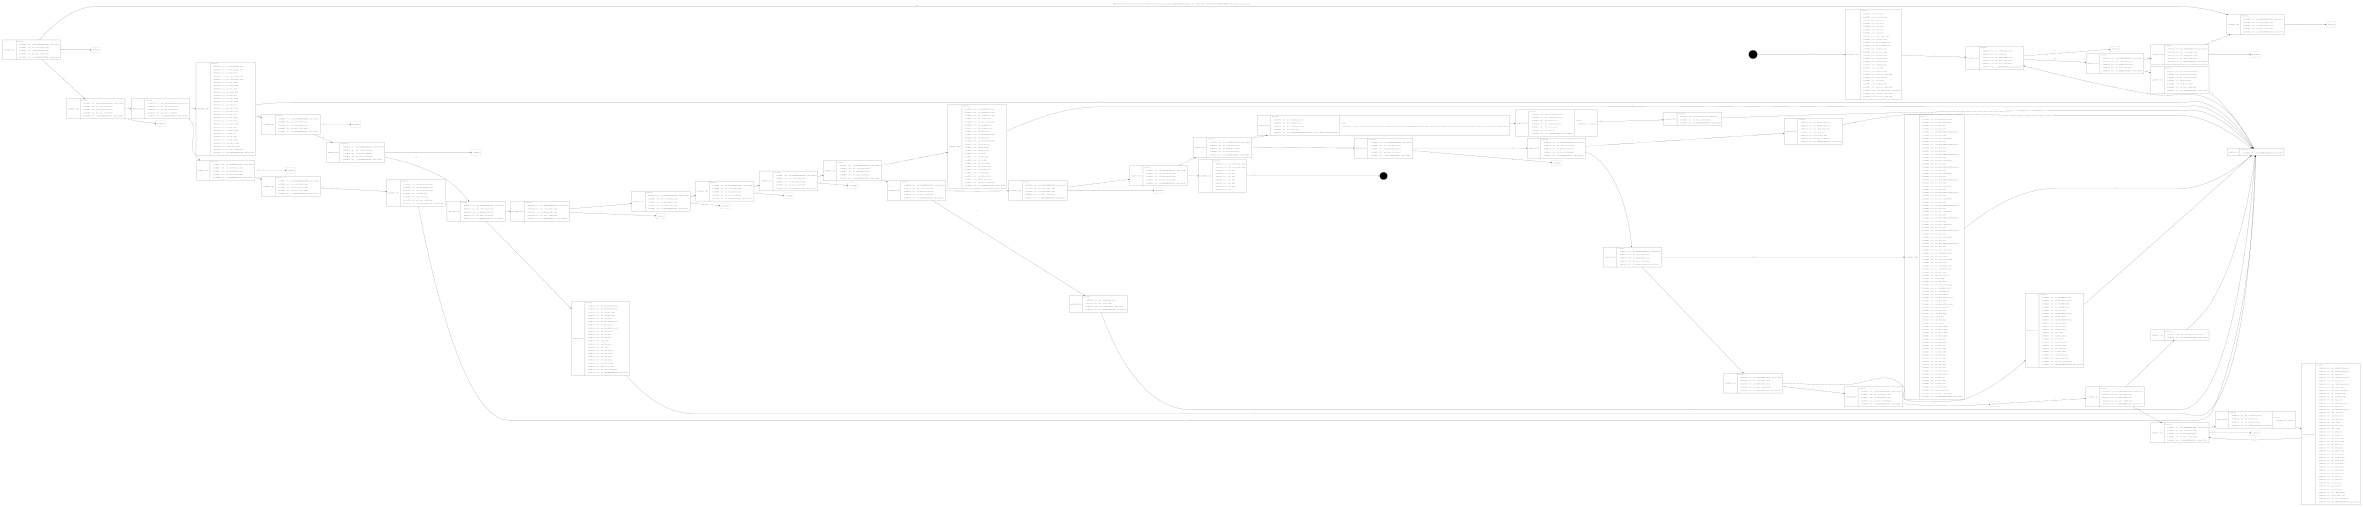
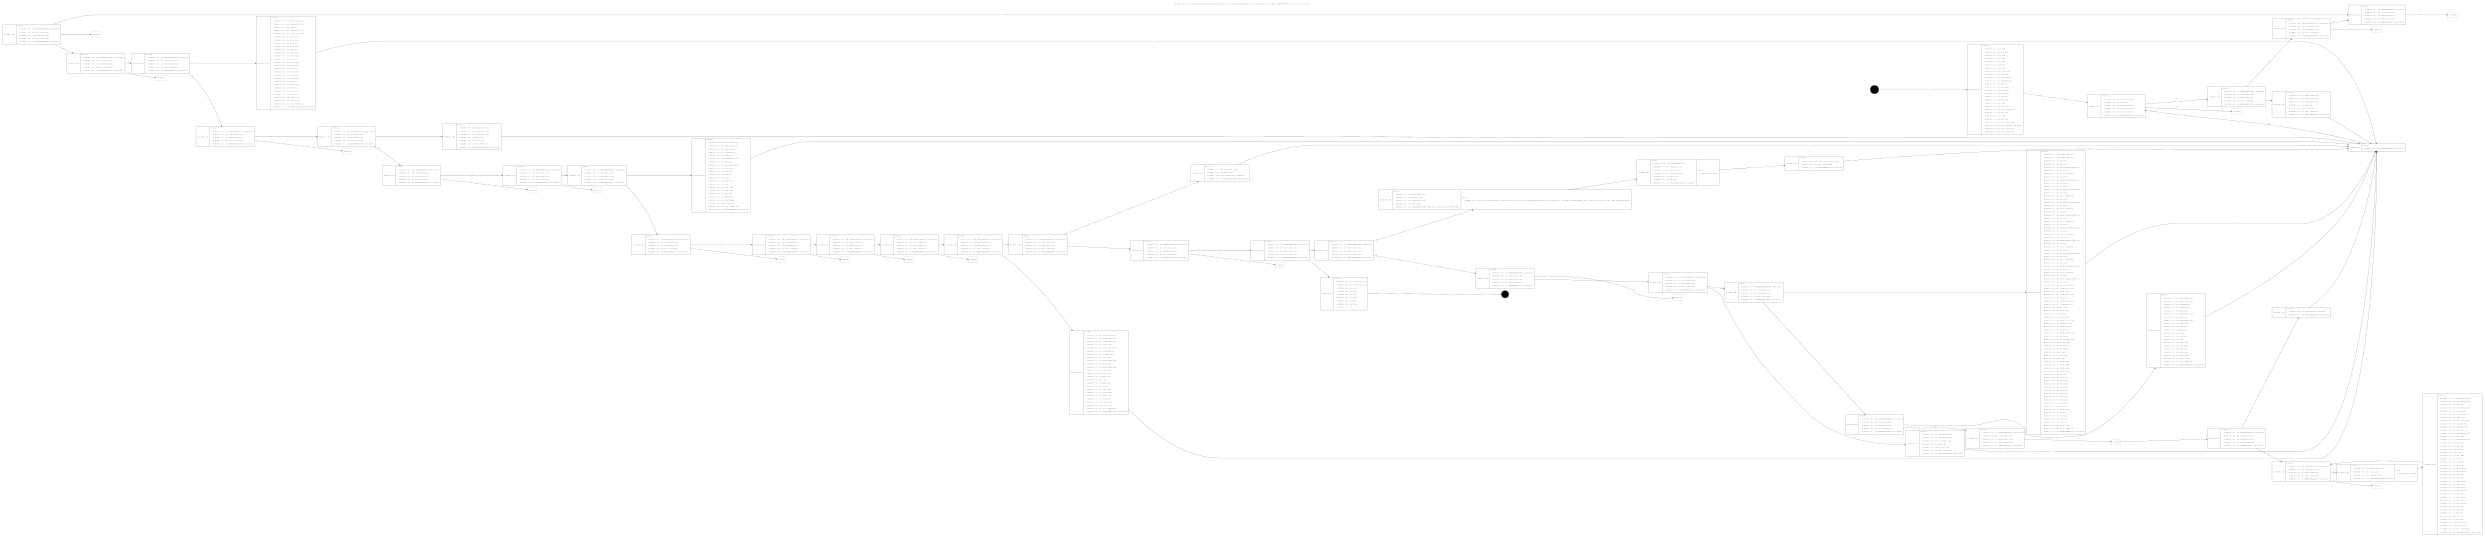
edge "0x401ae9 [106]" -> "0x4018af [28]": now "0x401893 [28]" -> "0x4018af [28]"
